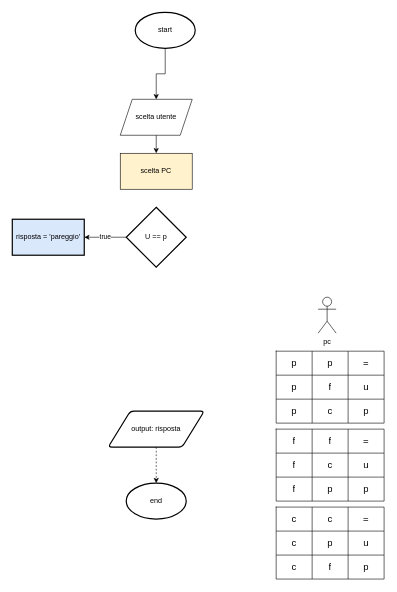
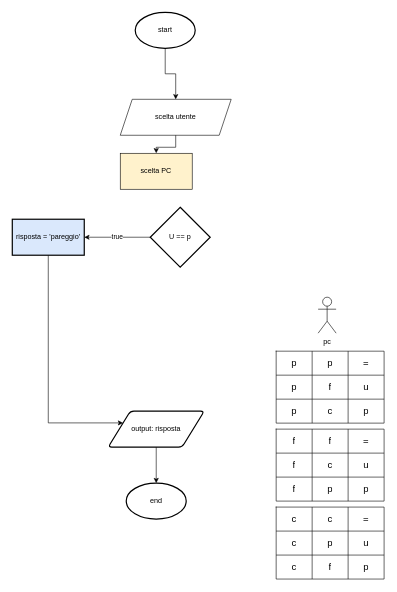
node "scelta utente": size 72x36 -> 111x36
node "U == p": moved (156, 237) -> (180, 237)
edge "risposta = 'pareggio'" -> "output: risposta": added
edge "output: risposta" -> "end": style dashed -> solid
